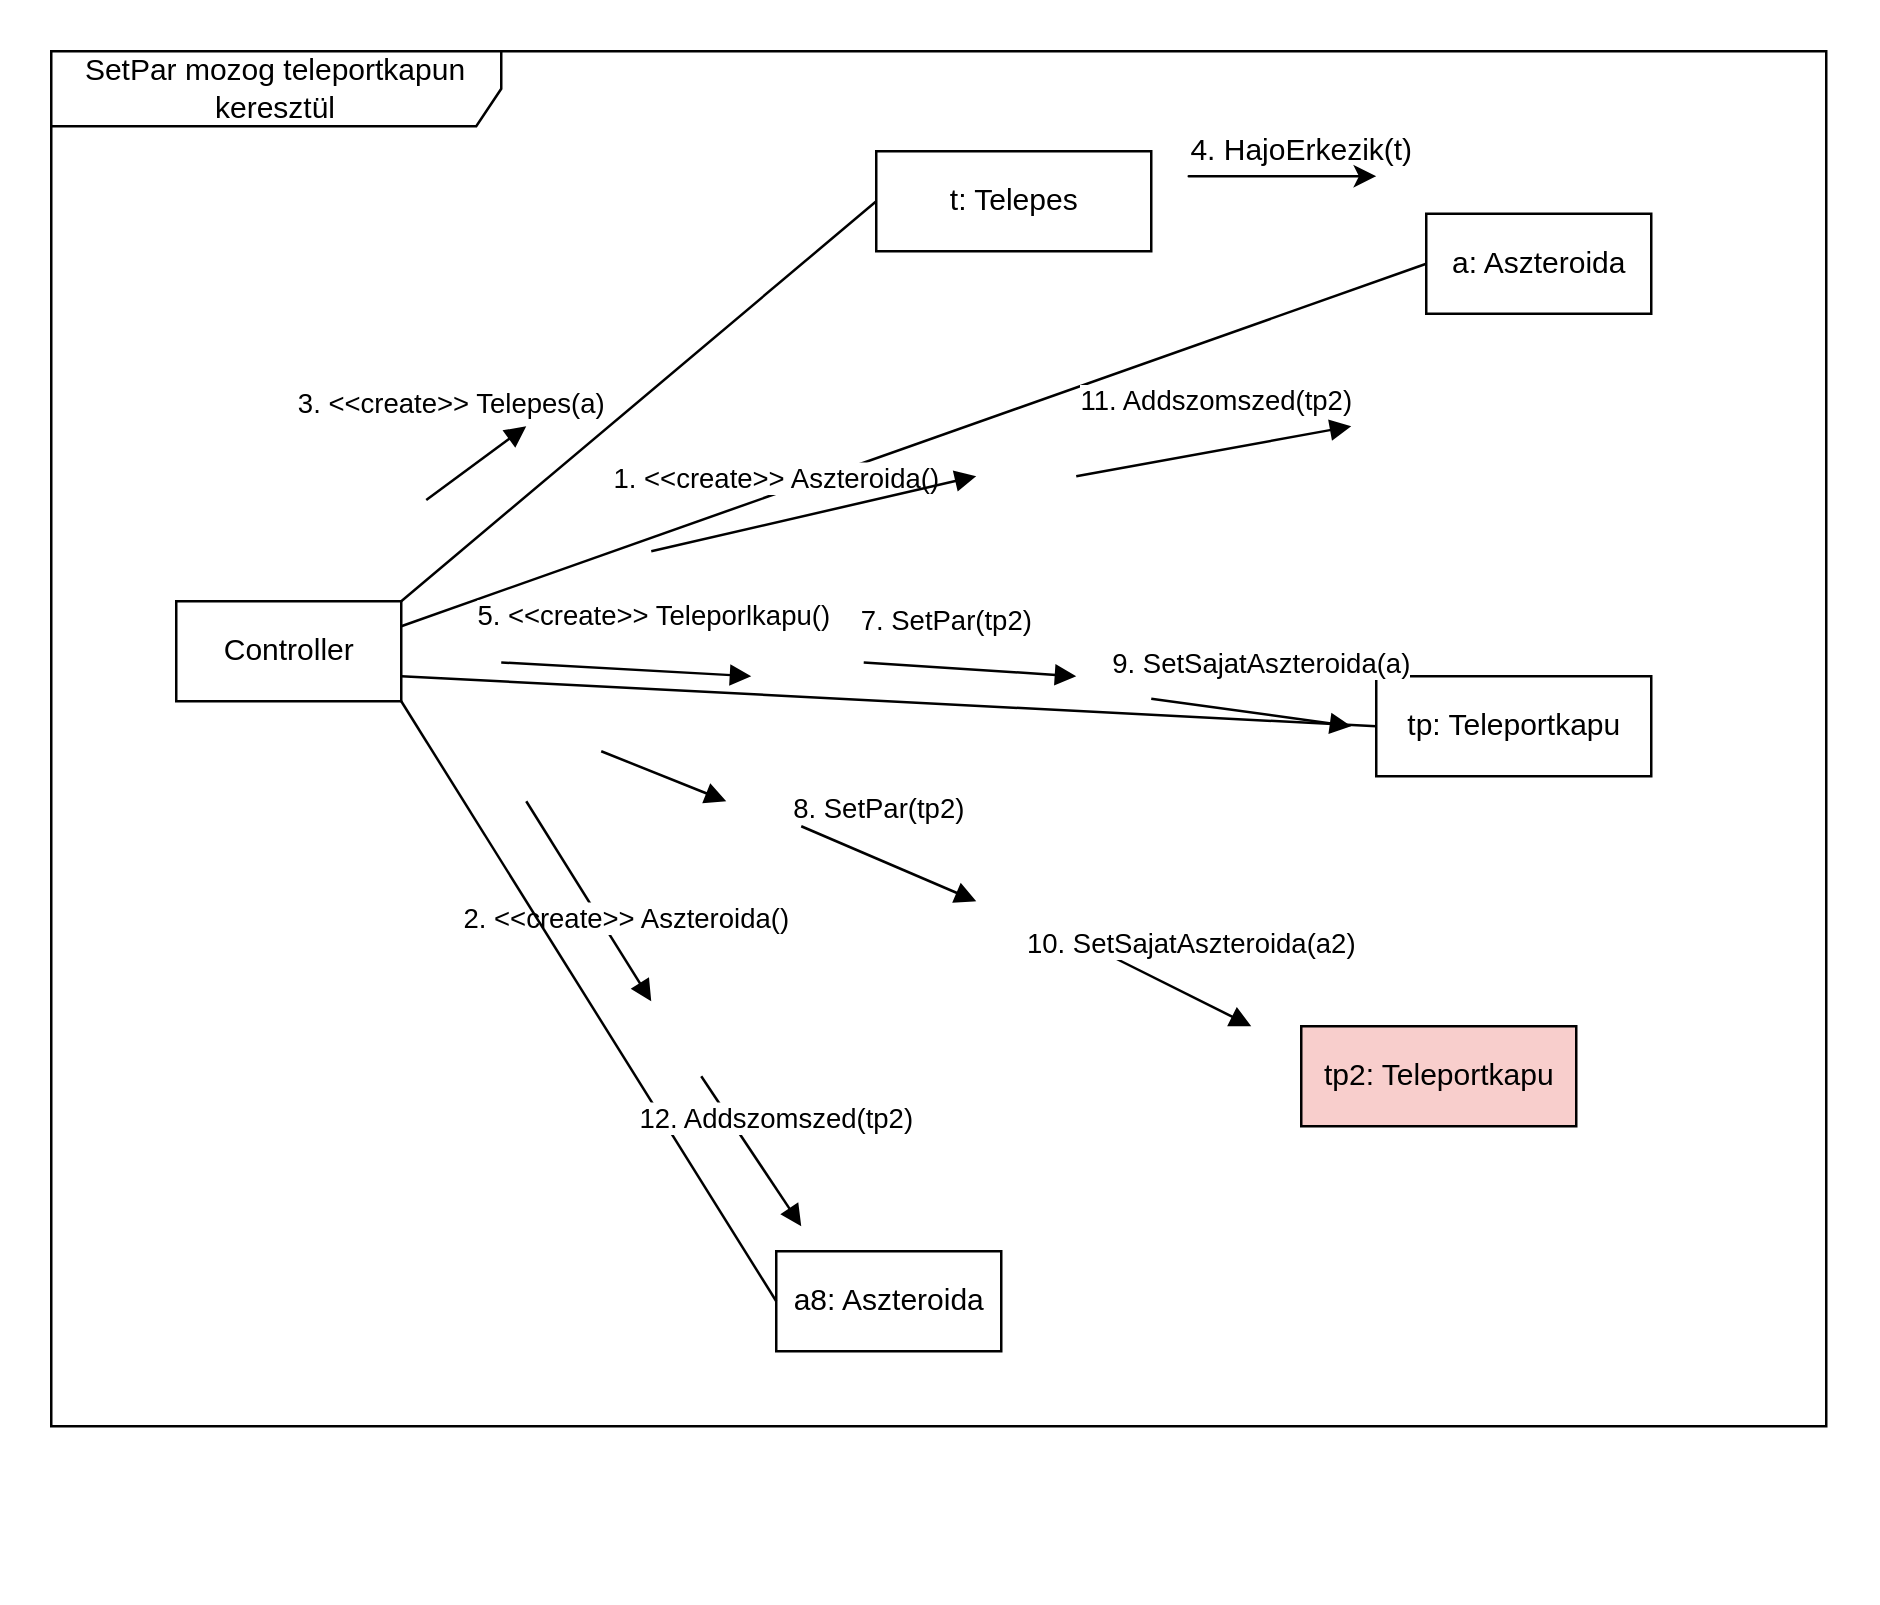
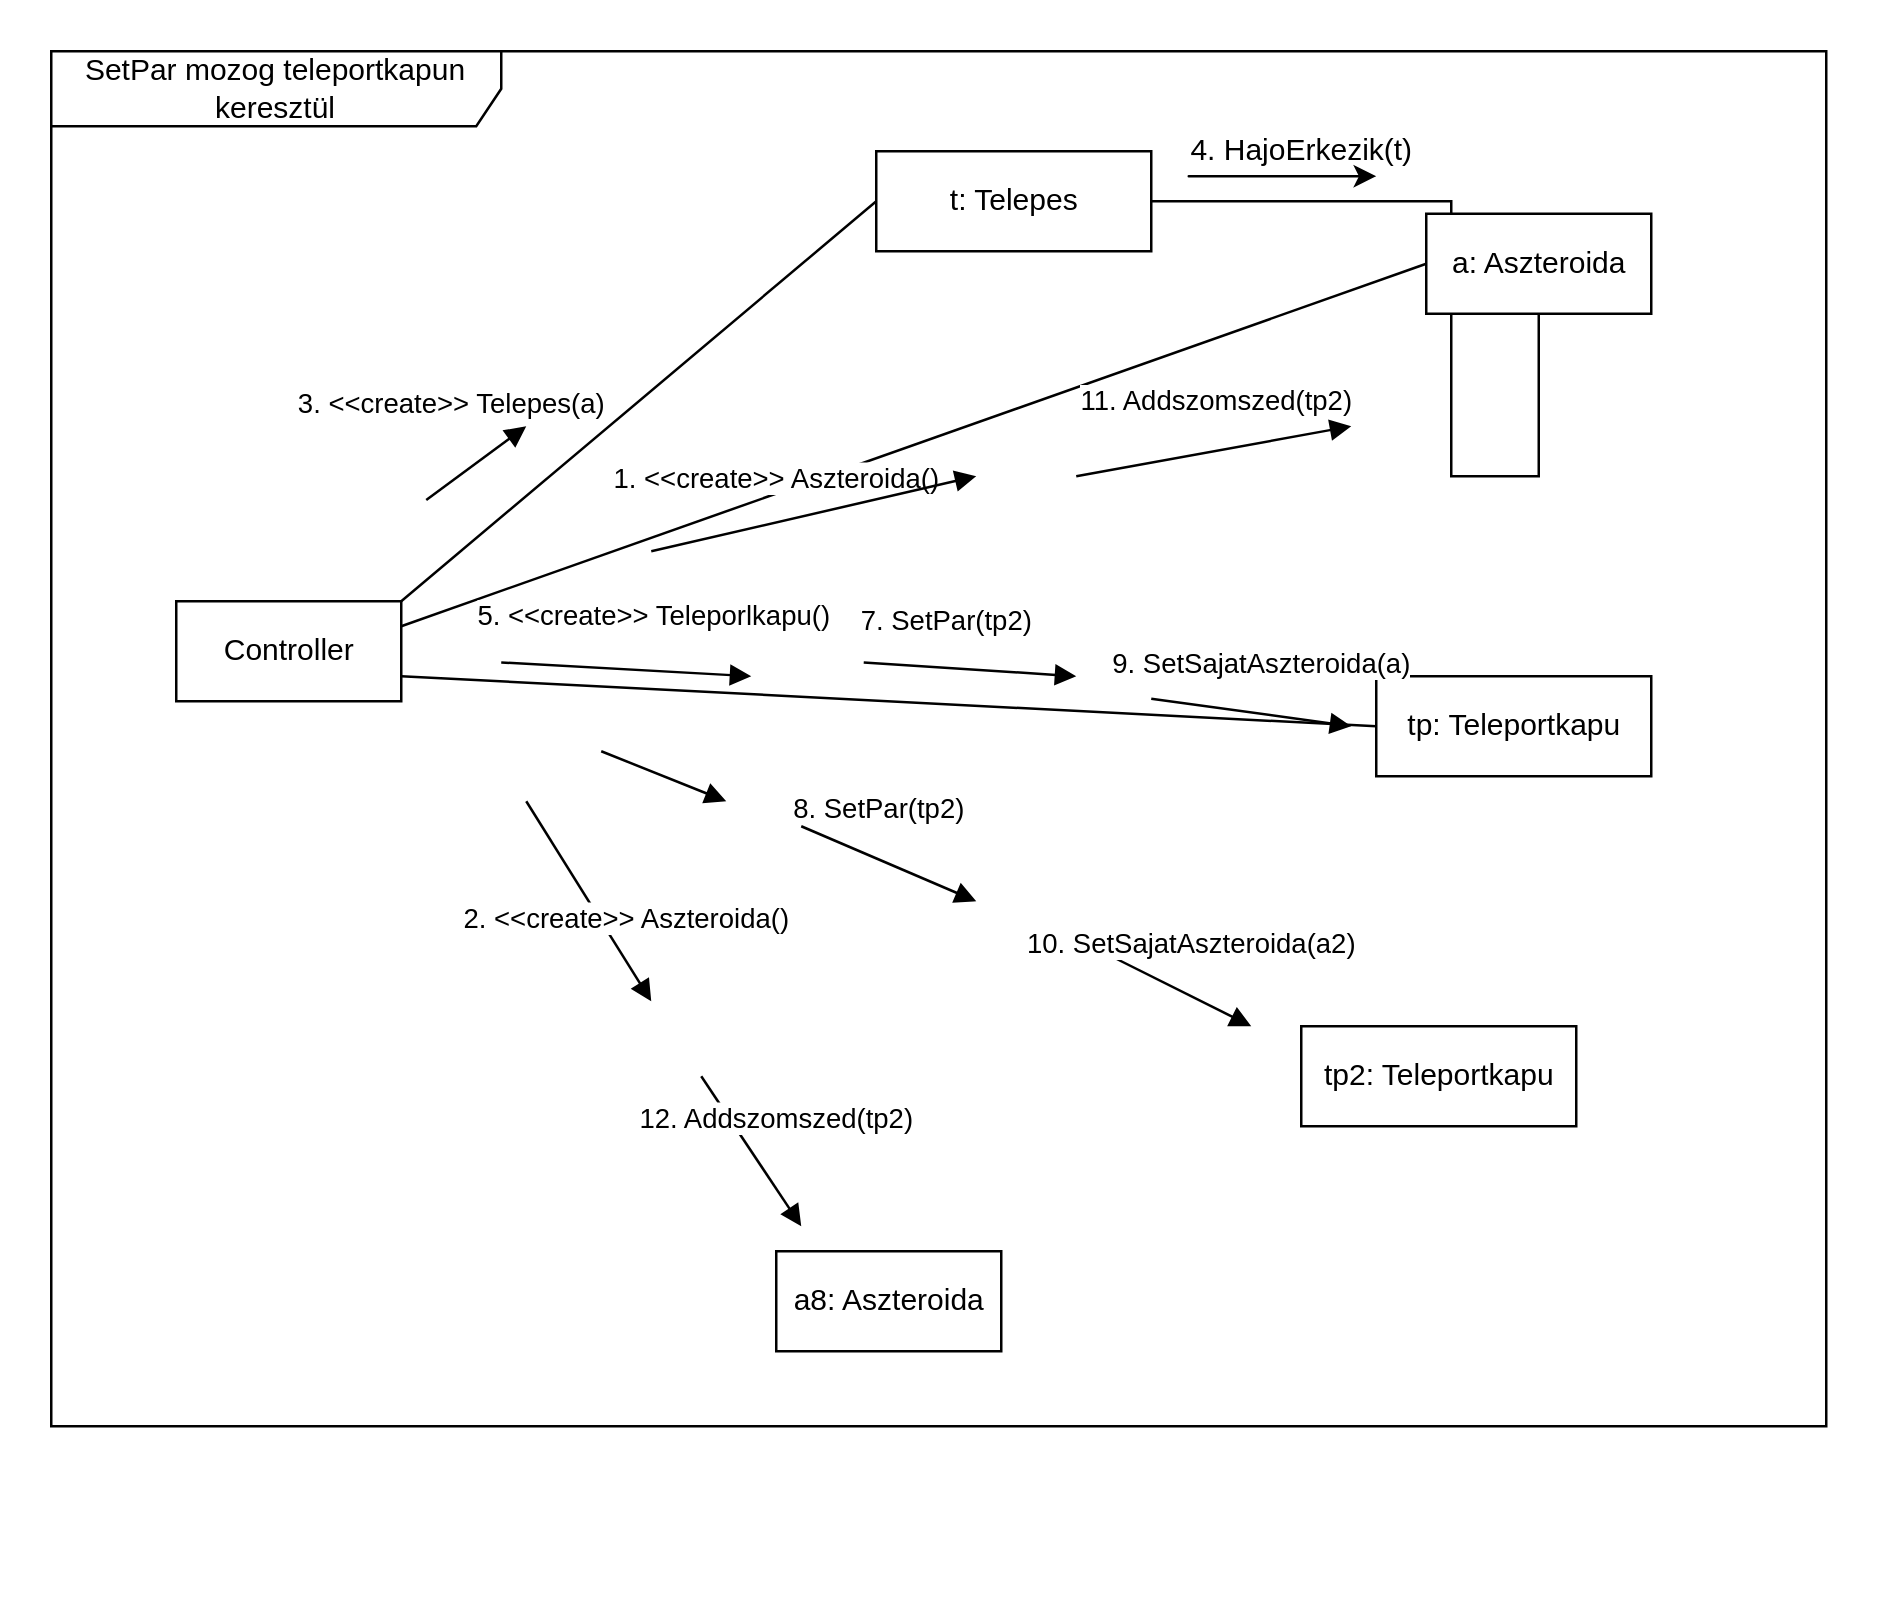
edge "t: Telepes" -- "a: Aszteroida": added
edge "Controller" -- "a8: Aszteroida": removed
node "tp2: Teleportkapu": fillcolor #f8cecc -> #ffffff
